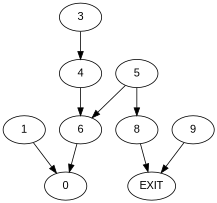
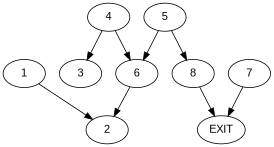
edge "3" -> "4": reversed
node "9": label "9" -> "7"
node "0": label "0" -> "2"
